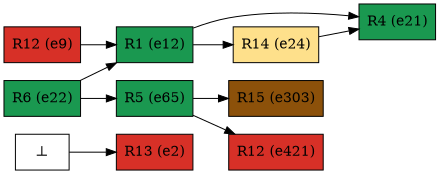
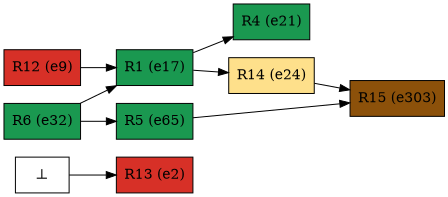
edge "R14 (e24)" -> "R4 (e21)": now "R14 (e24)" -> "R15 (e303)"
node "R1 (e12)": label "R1 (e12)" -> "R1 (e17)"
node "R6 (e22)": label "R6 (e22)" -> "R6 (e32)"
node "R12 (e421)": removed
